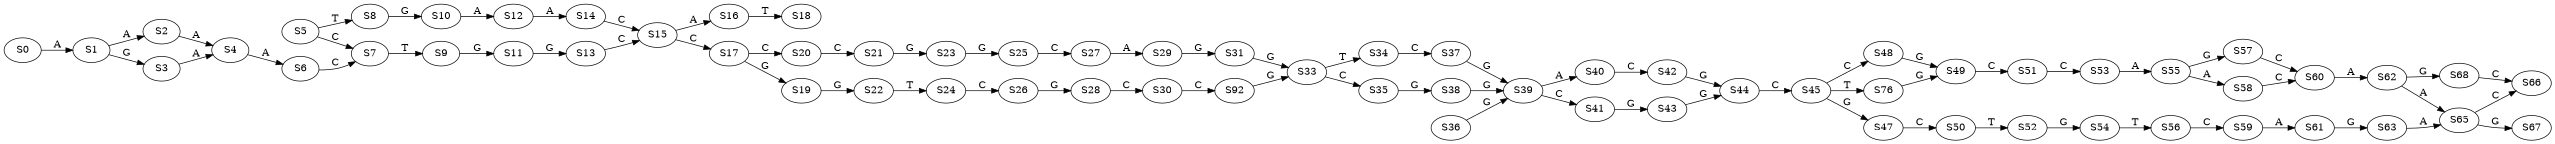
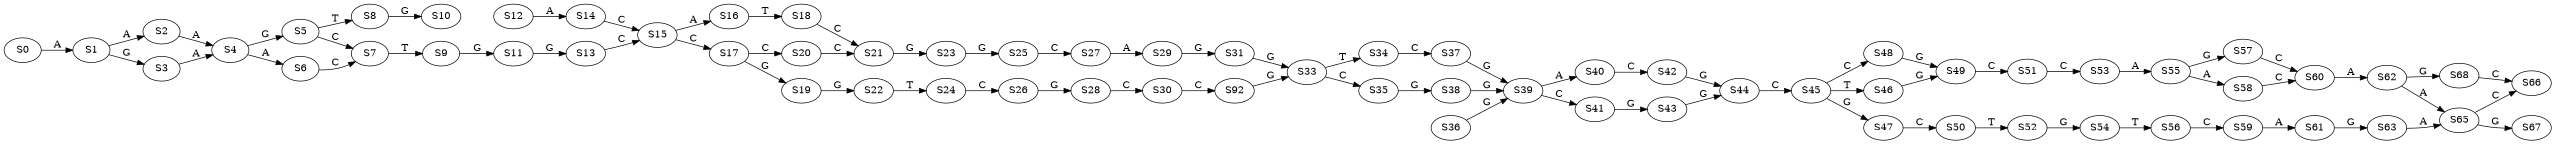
edge "S10" -> "S12": removed, label "A"
edge "S18" -> "S21": added, label "C"
edge "S4" -> "S5": added, label "G"
node "S76": label "S76" -> "S46"
